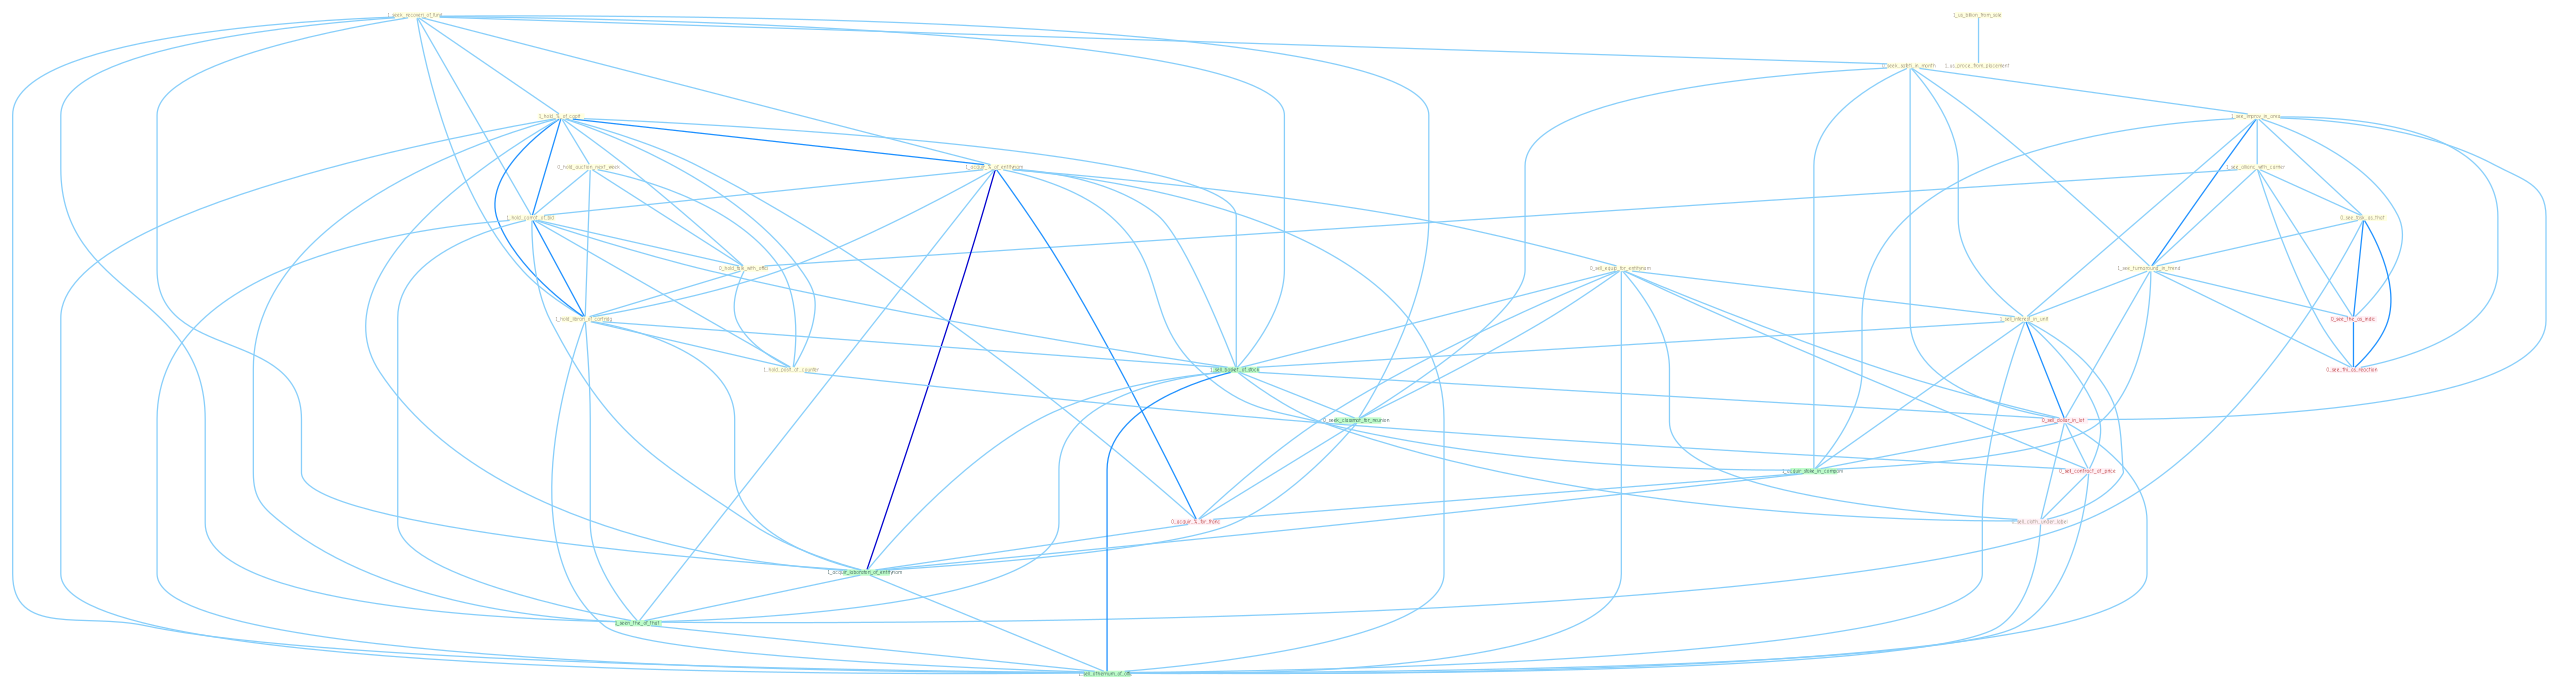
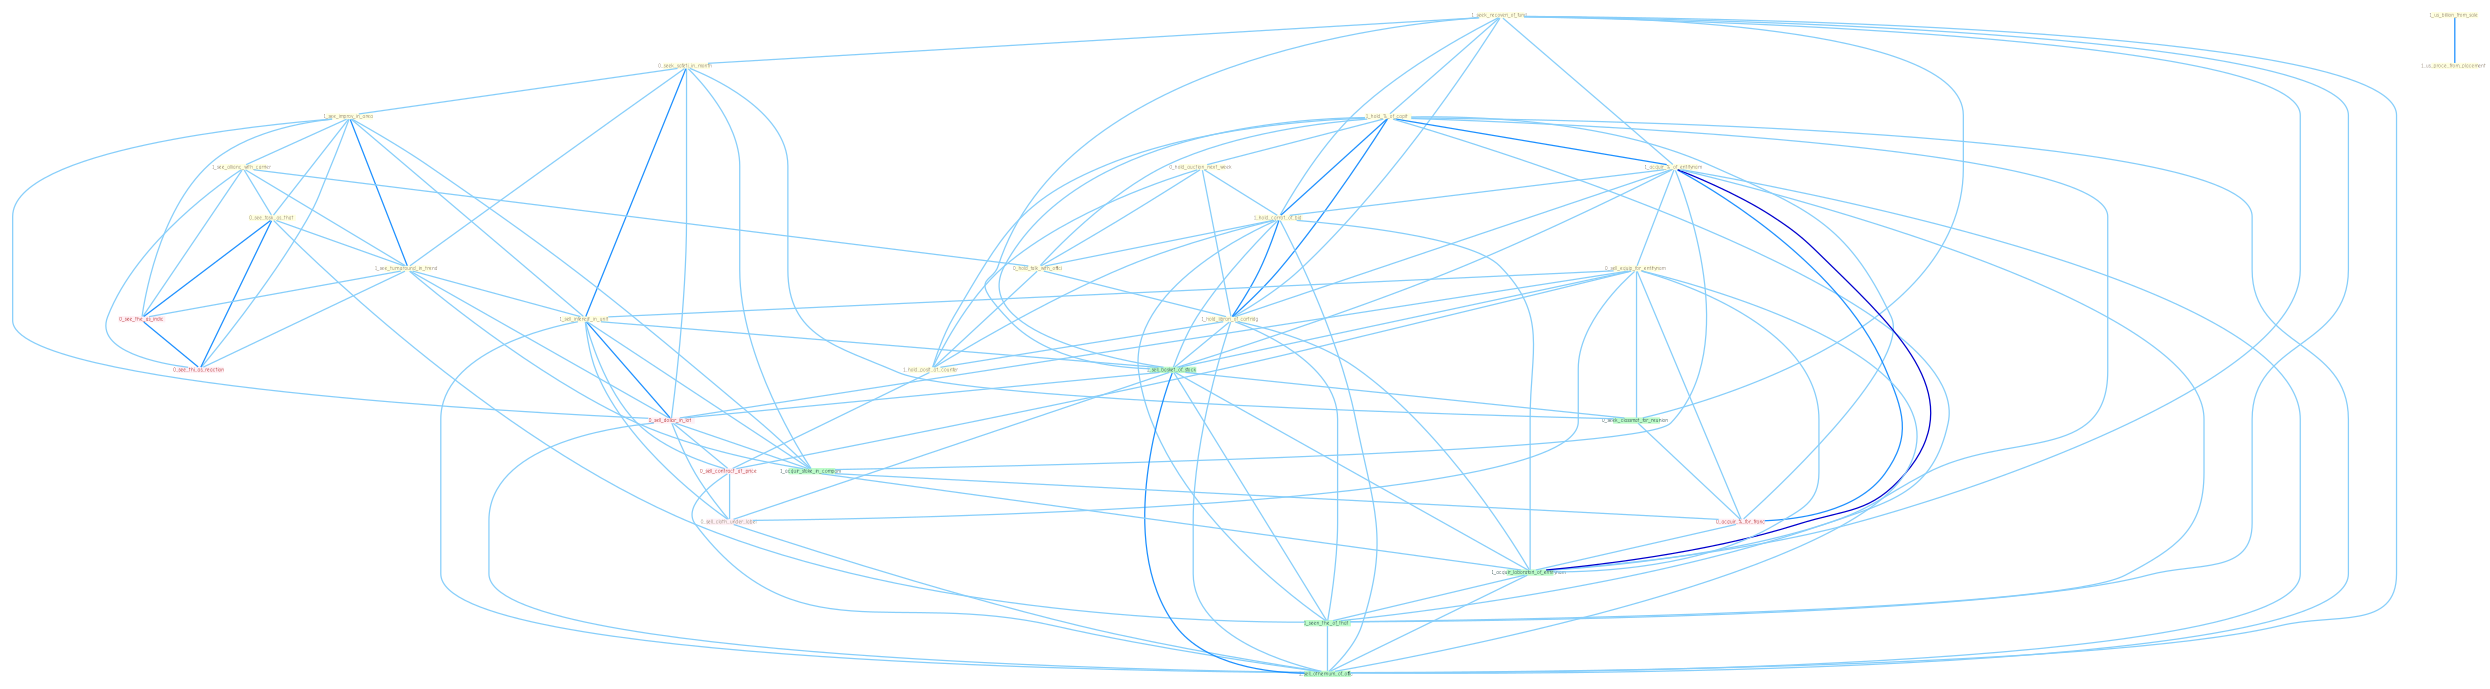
edge "1_us_billion_from_sale" -- "1_us_proce_from_placement": color #87cefa -> #1e90ff
edge "0_seek_safeti_in_month" -- "1_sell_interest_in_unit": color #87cefa -> #1e90ff
edge "0_seek_classmat_for_reunion" -- "1_acquir_laboratori_of_entitynam": now "0_sell_equip_for_entitynam" -- "1_acquir_laboratori_of_entitynam"
